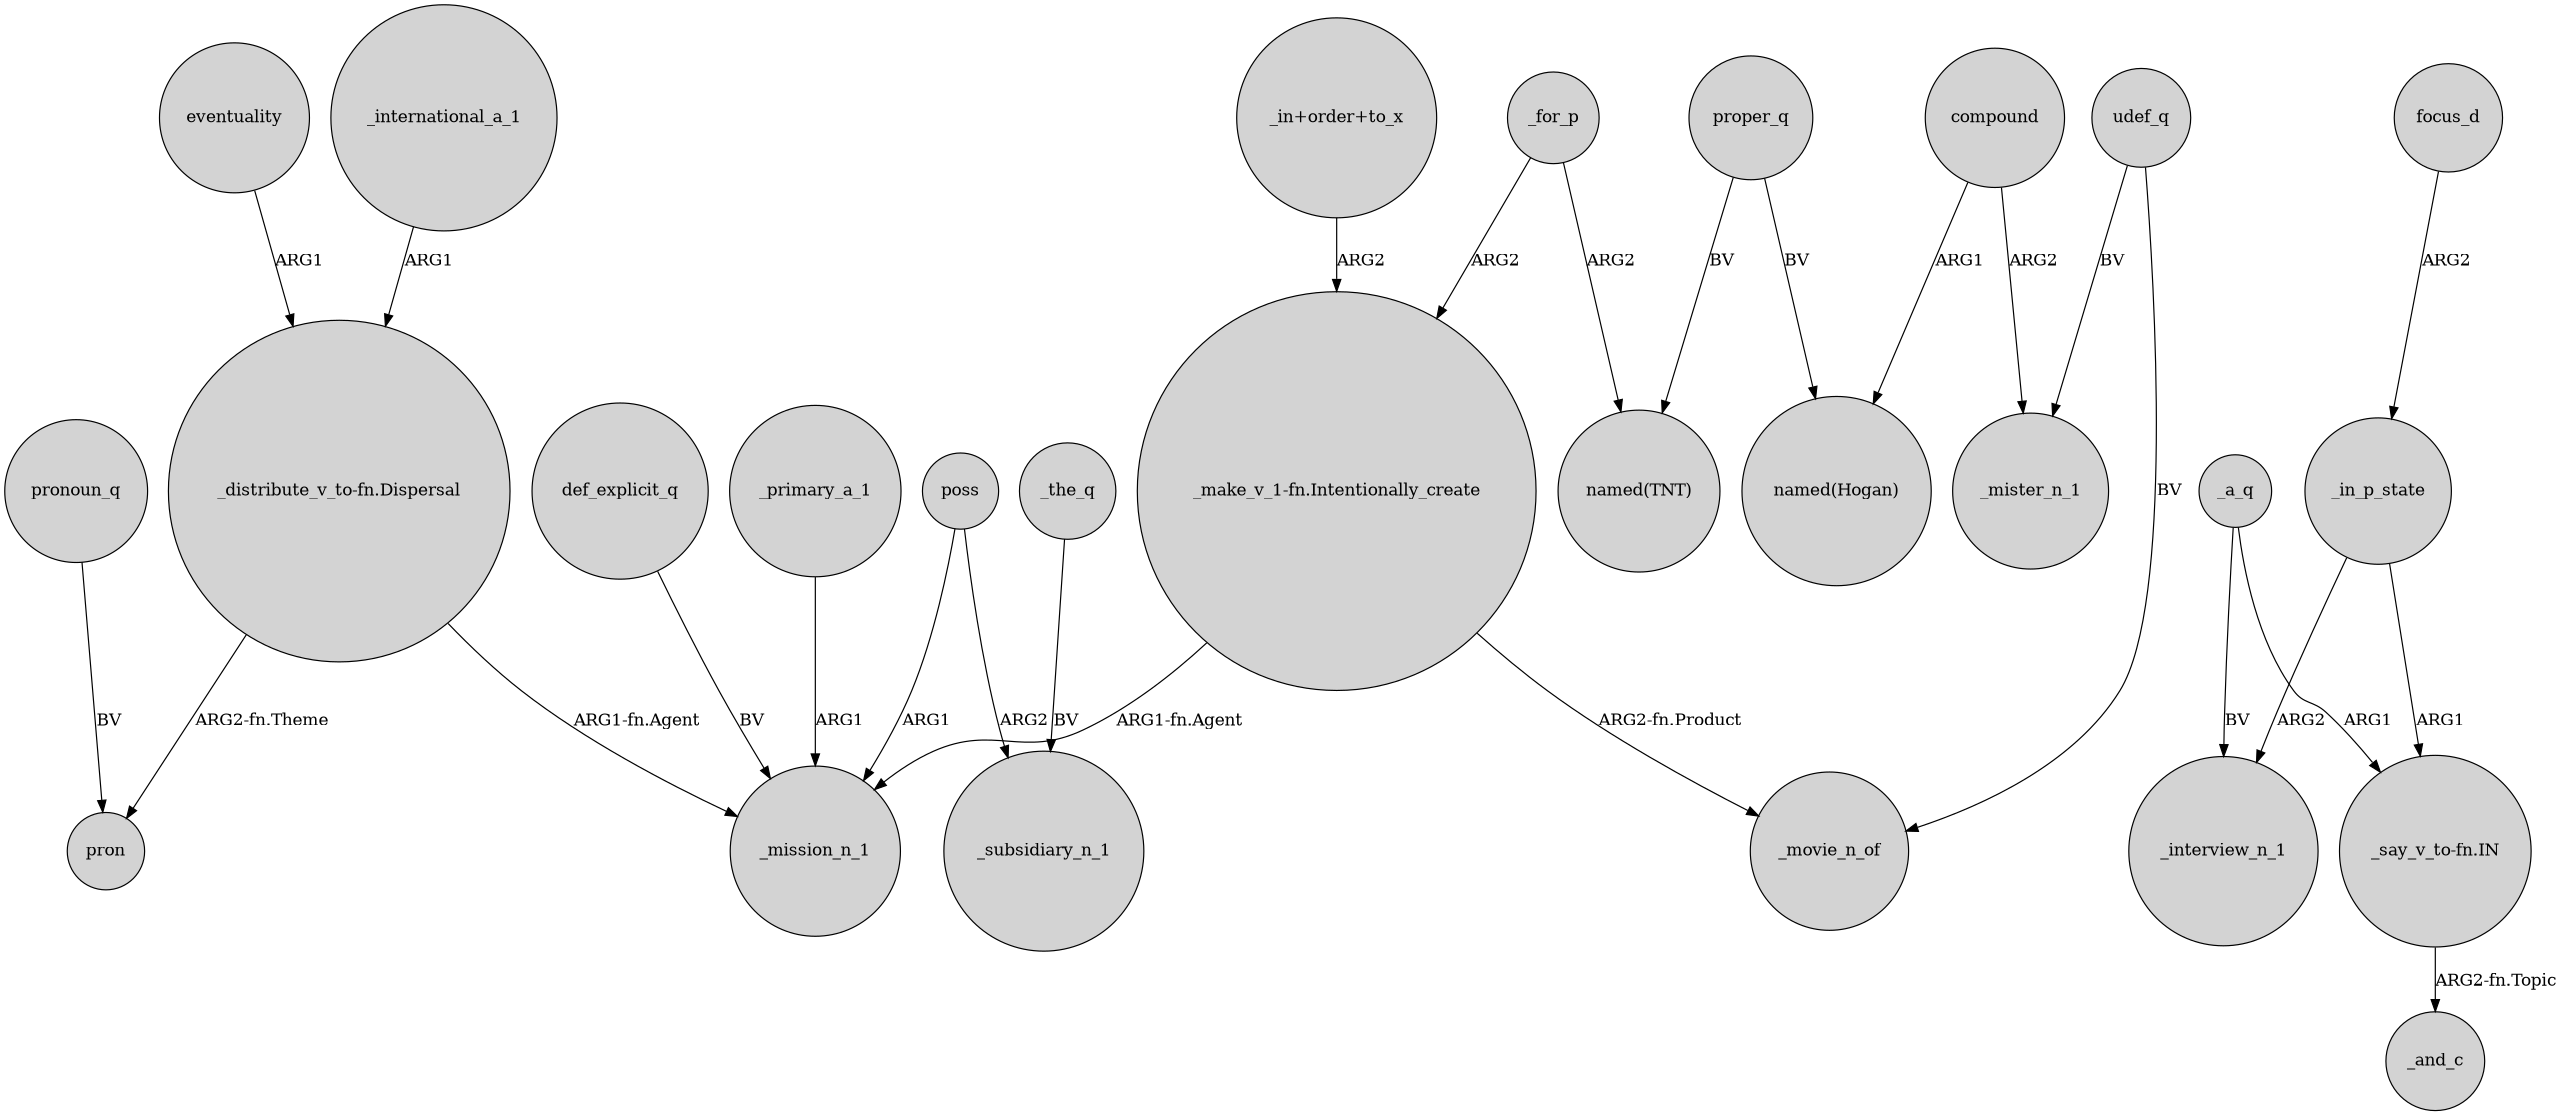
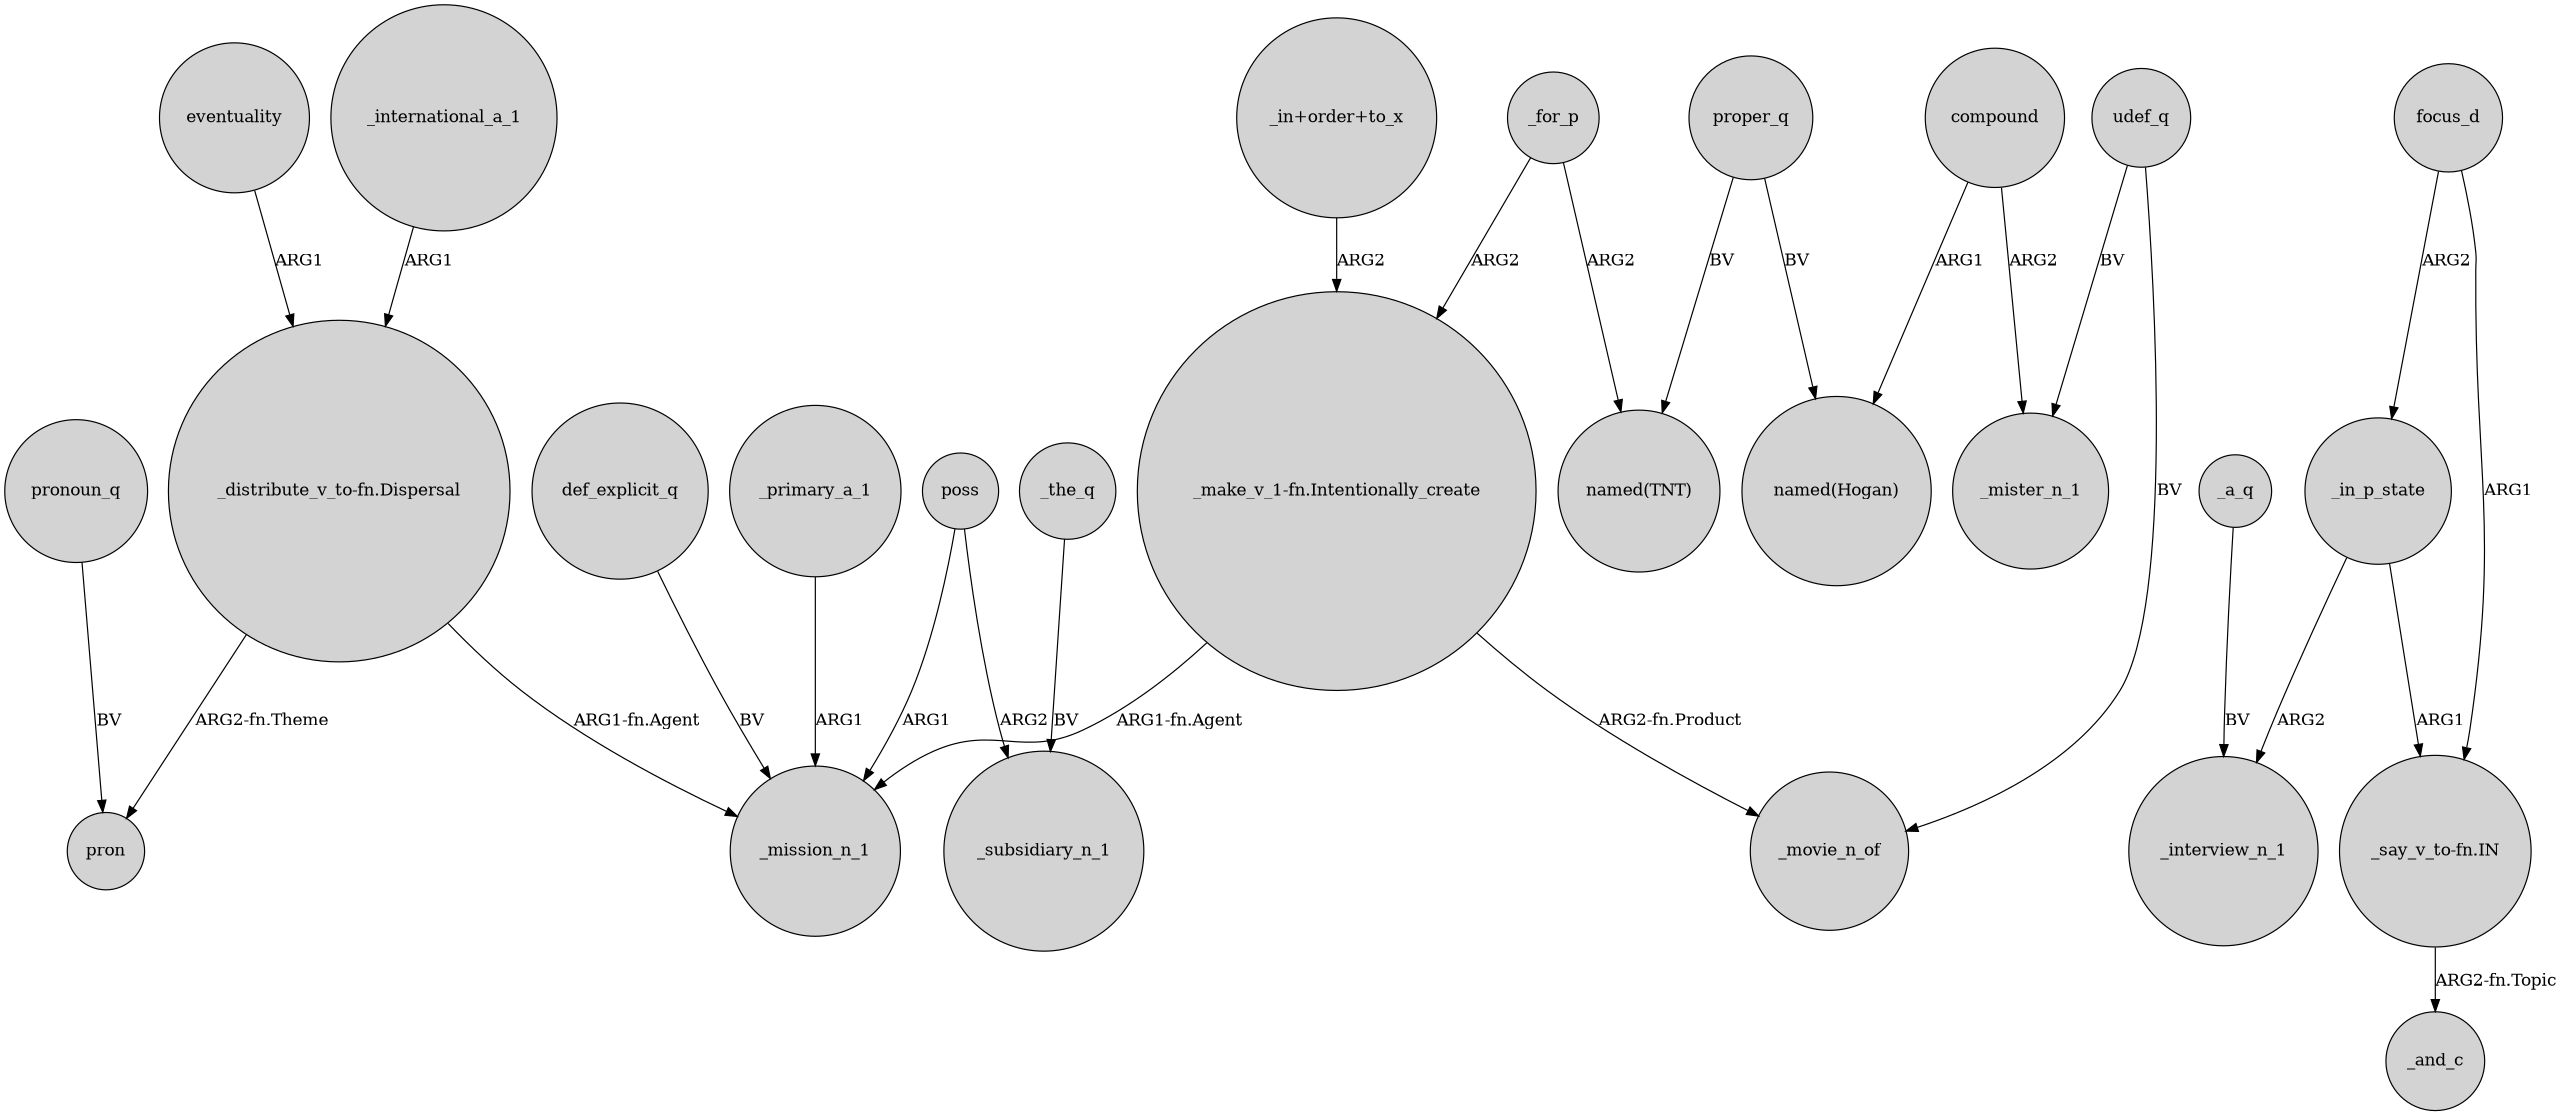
edge "_a_q" -> "_say_v_to-fn.IN": now "focus_d" -> "_say_v_to-fn.IN"
